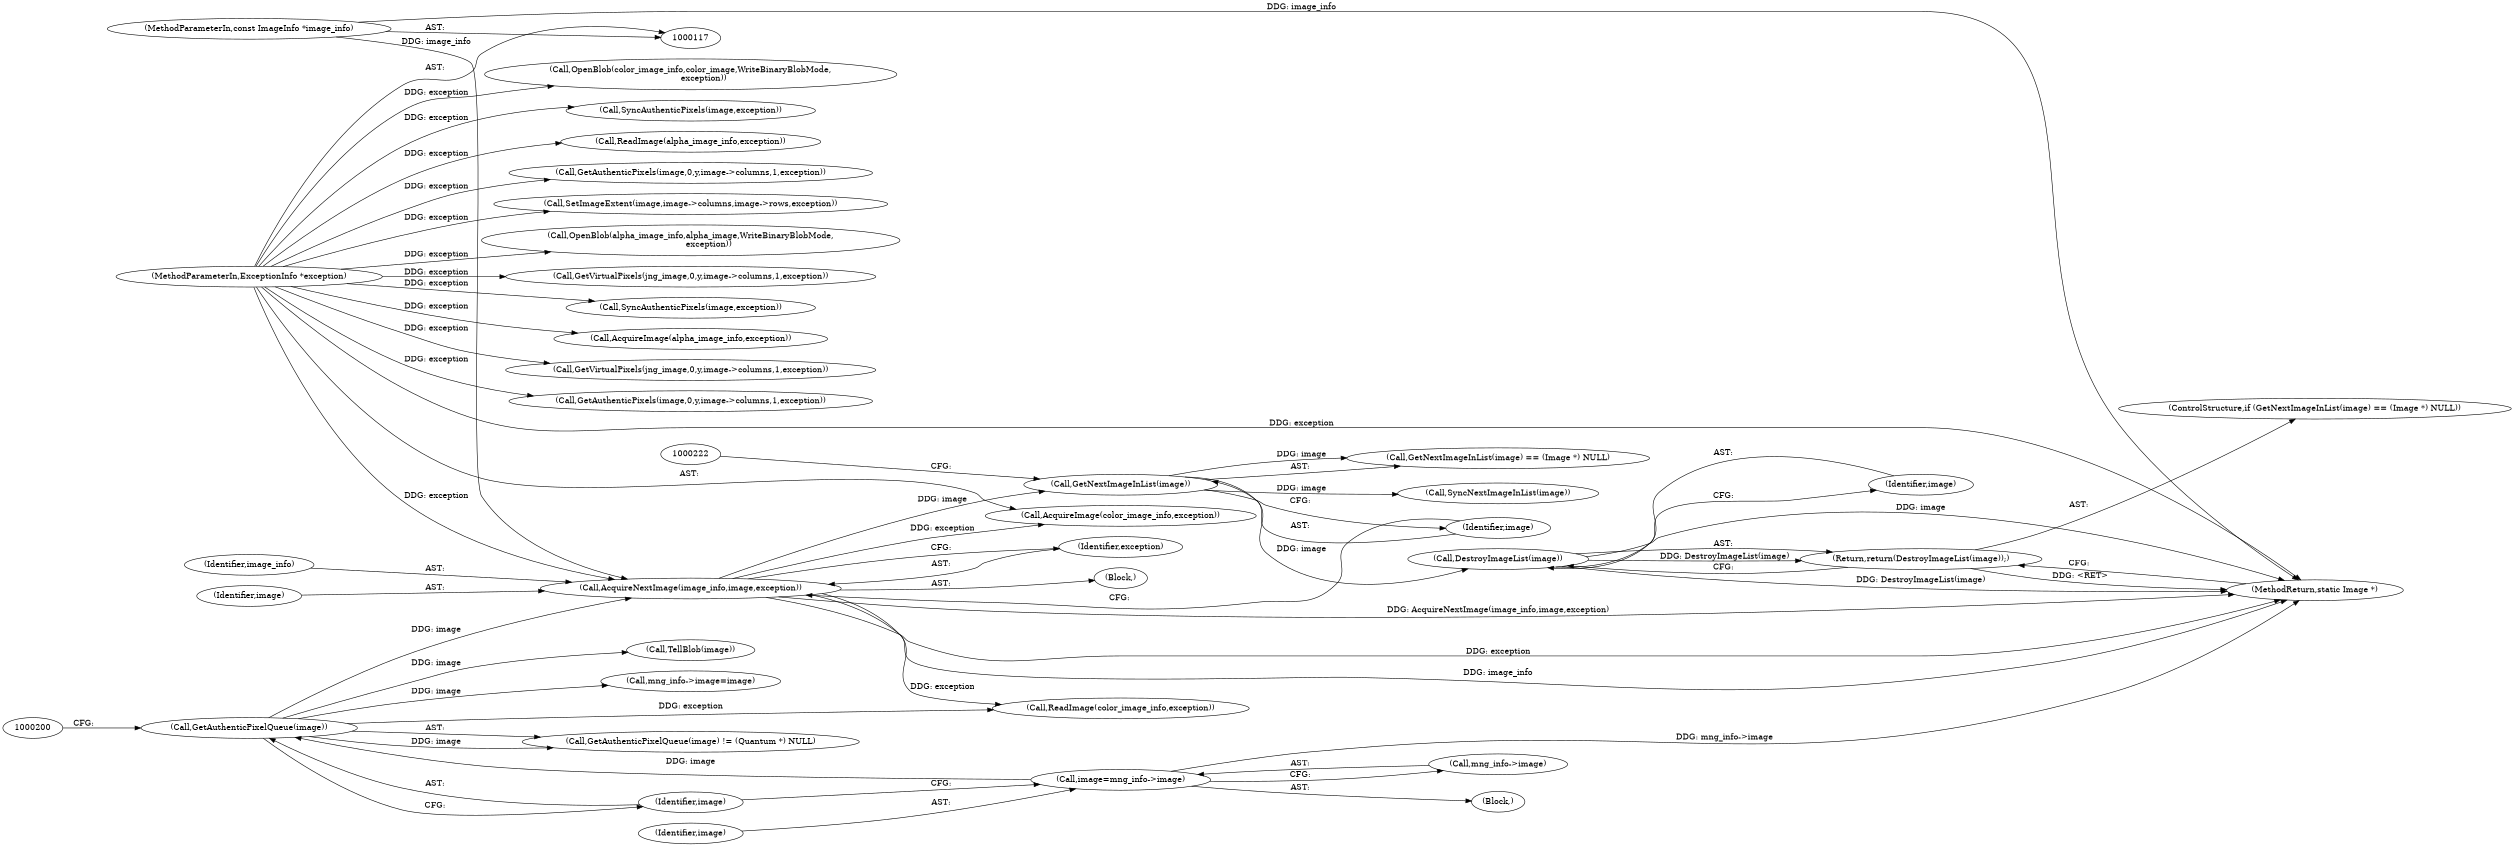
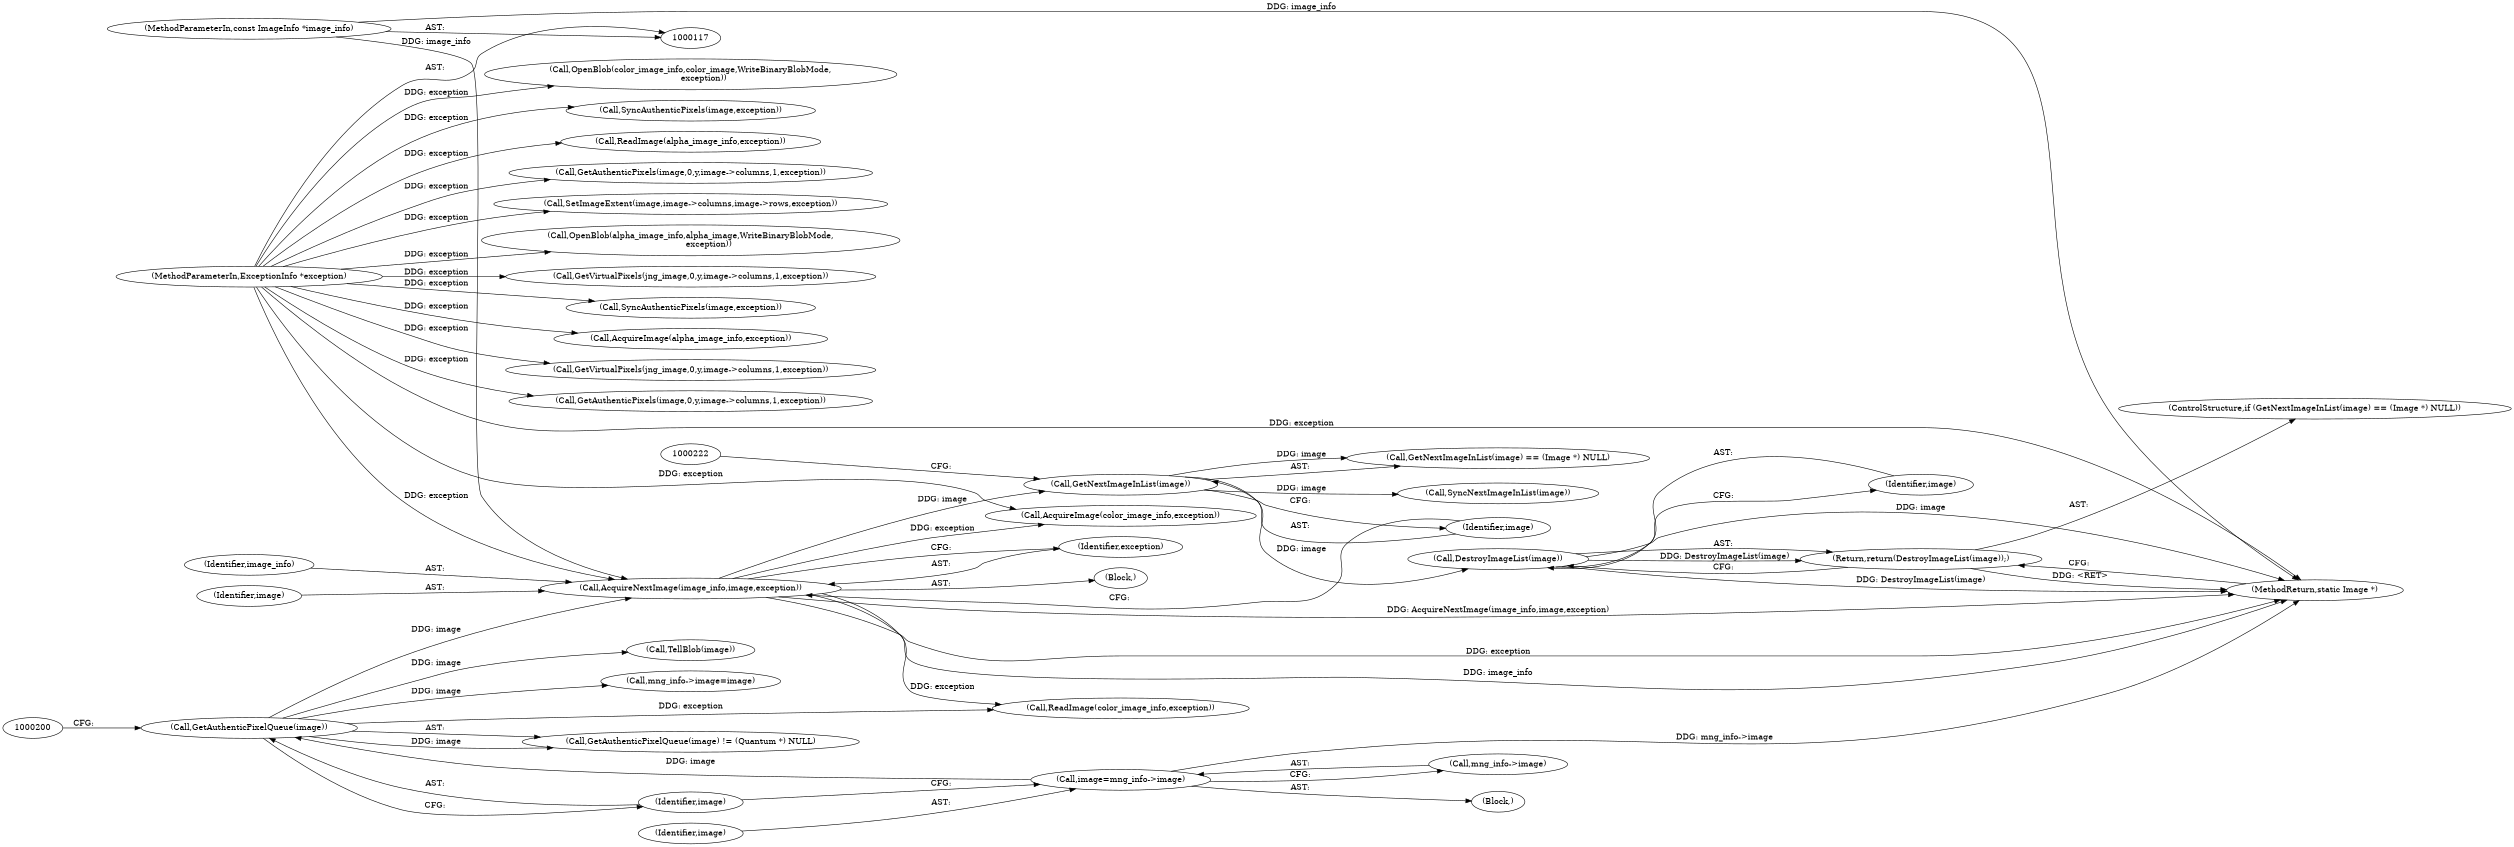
edge "(MethodParameterIn,ExceptionInfo *exception)" -> "(Call,AcquireImage(color_image_info,exception))": label "AST: " -> "DDG: exception"
